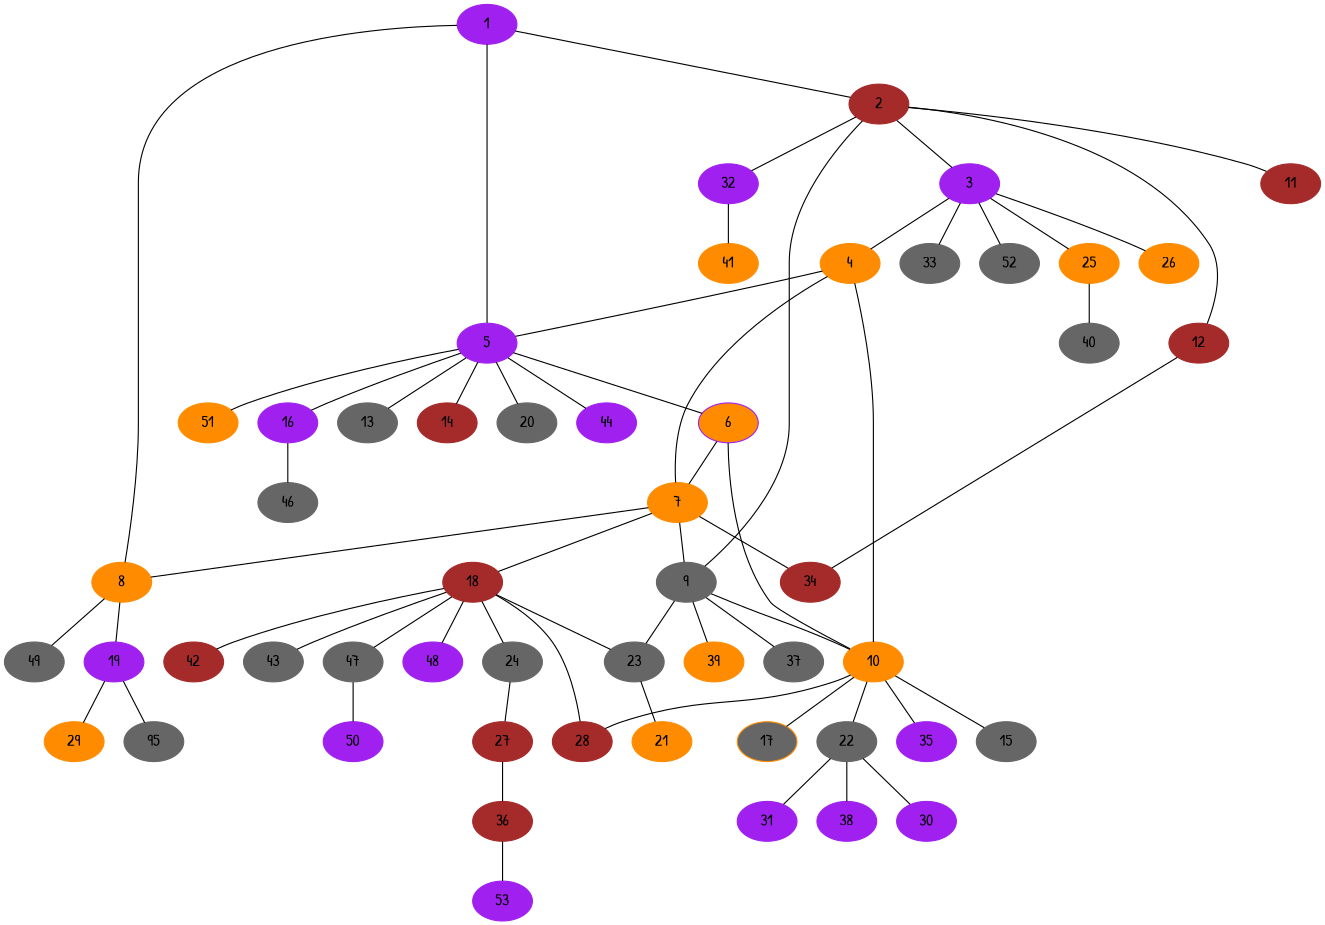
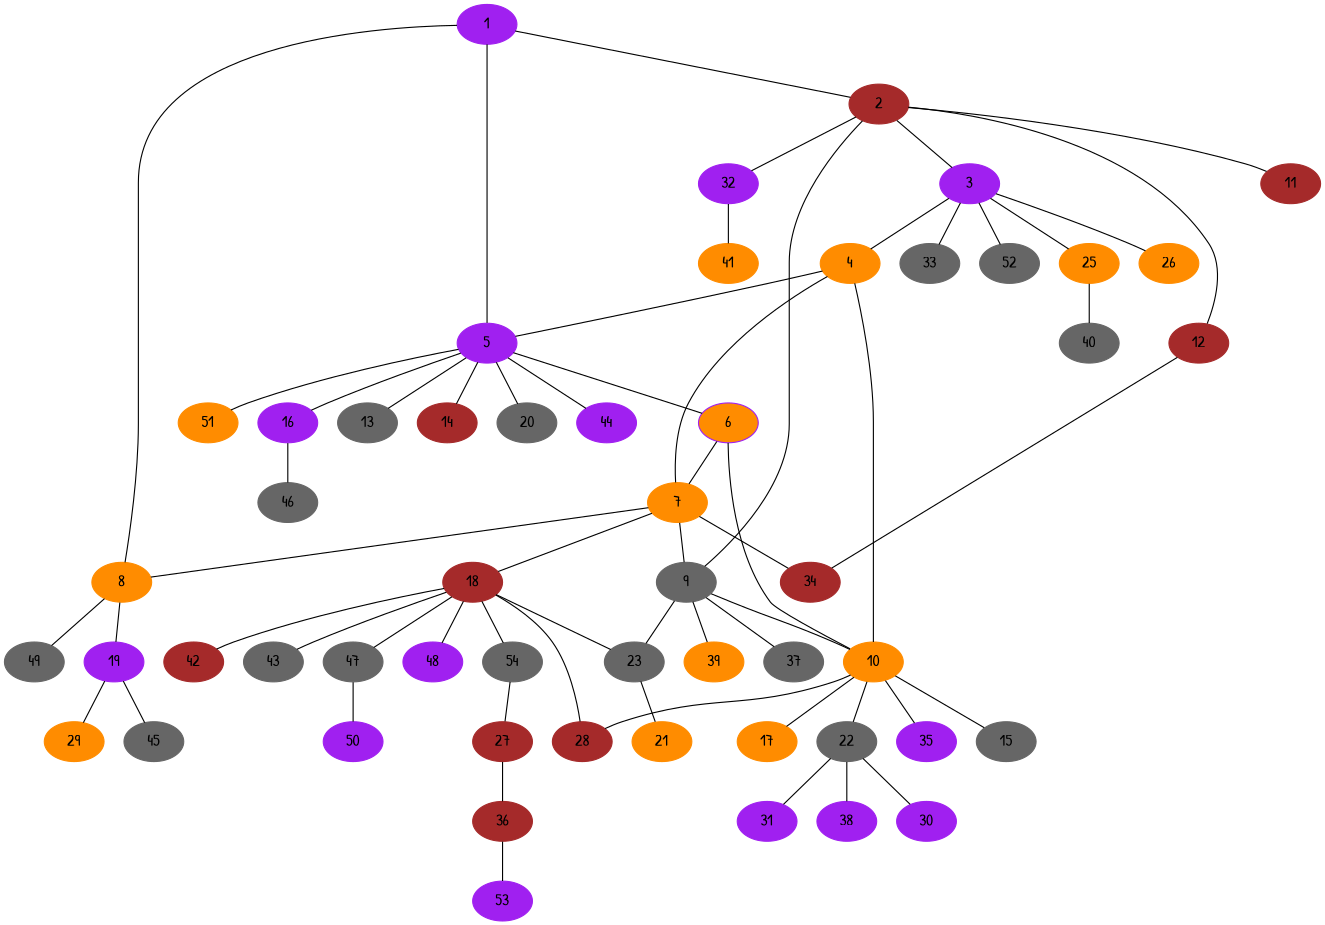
node "24": label "24" -> "54"
node "95": label "95" -> "45"
node "17": fillcolor gray40 -> darkorange
